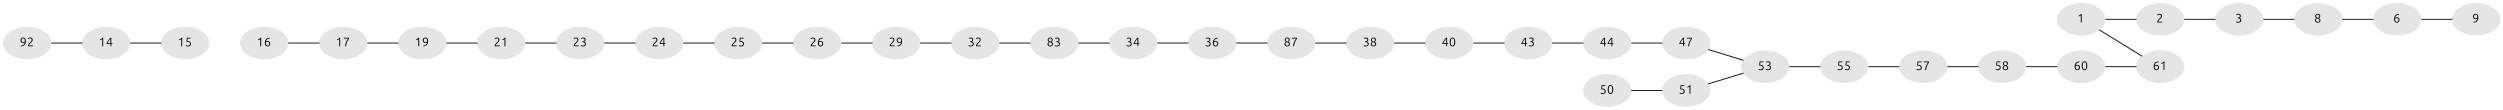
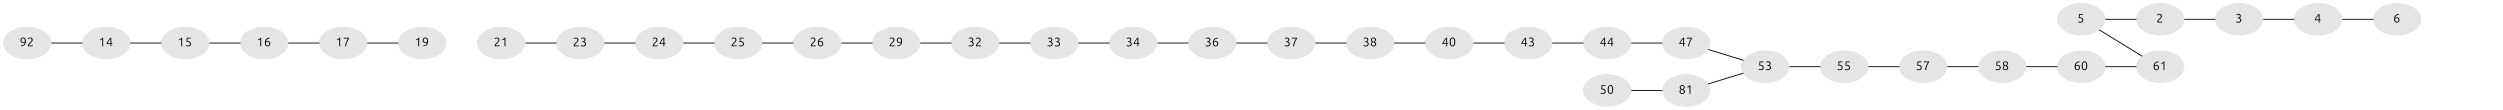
node "1": label "1" -> "5"
node "8": label "8" -> "4"
node "9": removed
edge "15" -- "16": added
edge "19" -- "21": removed
node "83": label "83" -> "33"
node "87": label "87" -> "37"
node "51": label "51" -> "81"
